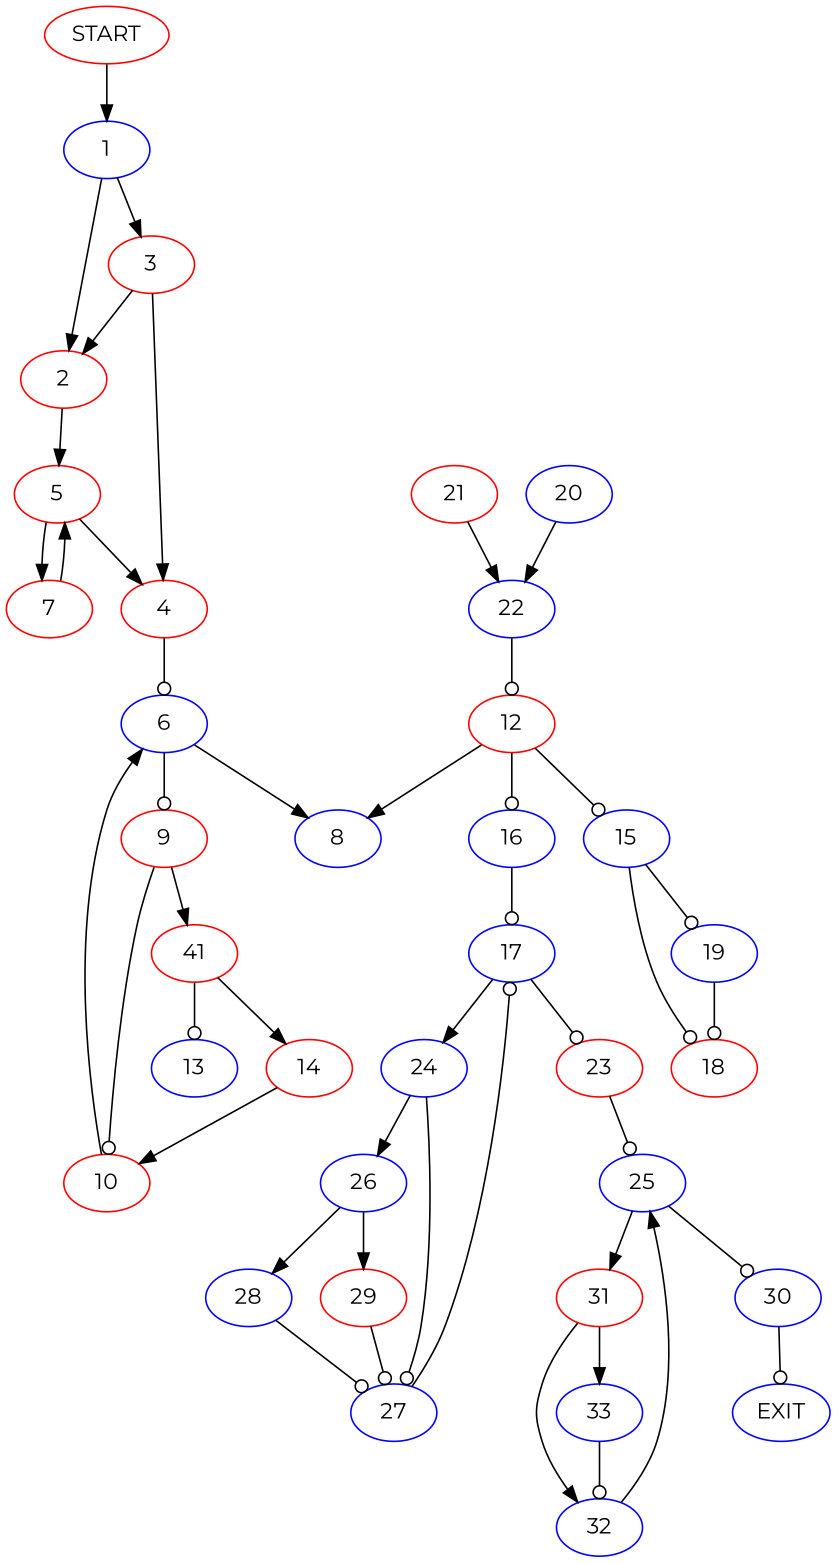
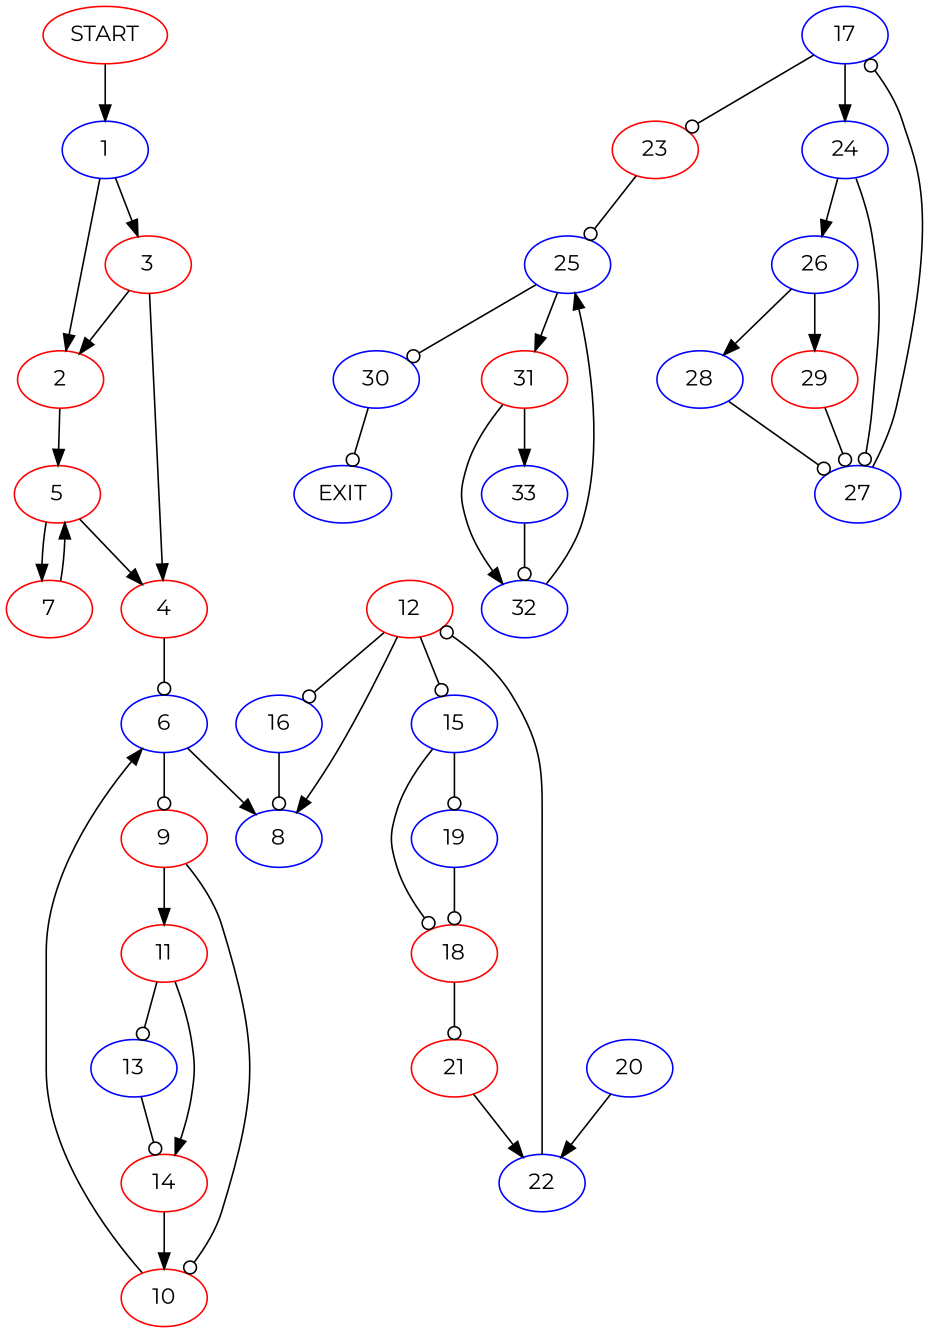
edge "16" -> "17": now "16" -> "8"
node "41": label "41" -> "11"
edge "18" -> "21": added
edge "13" -> "14": added
